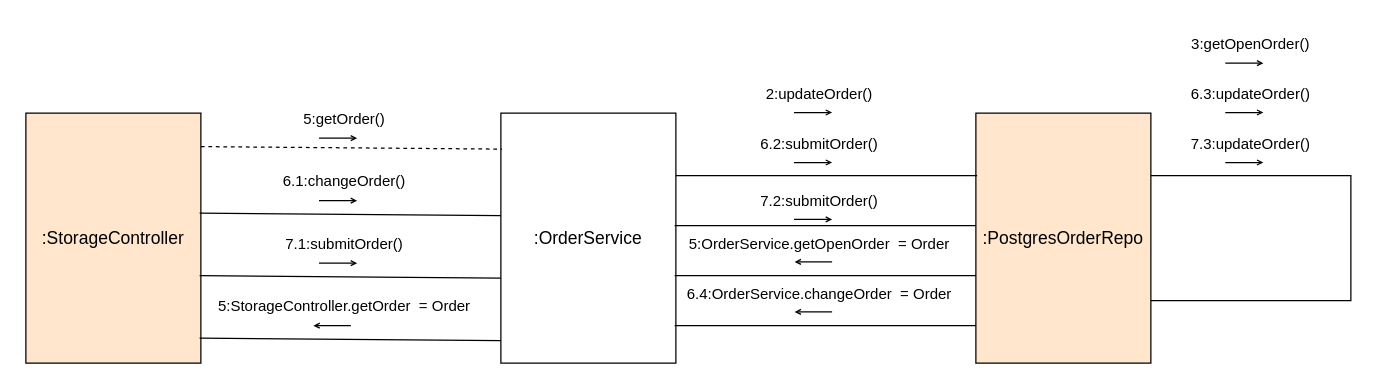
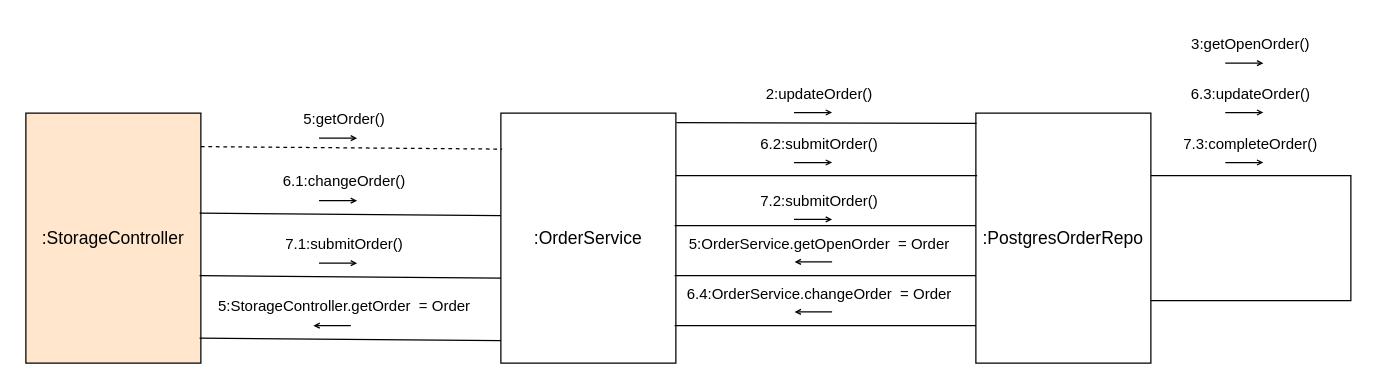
edge ":OrderService" -- ":PostgresOrderRepo": added
node "7.3:updateOrder()": label "7.3:updateOrder()" -> "7.3:completeOrder()"
node ":PostgresOrderRepo": fillcolor #ffe6cc -> #ffffff
